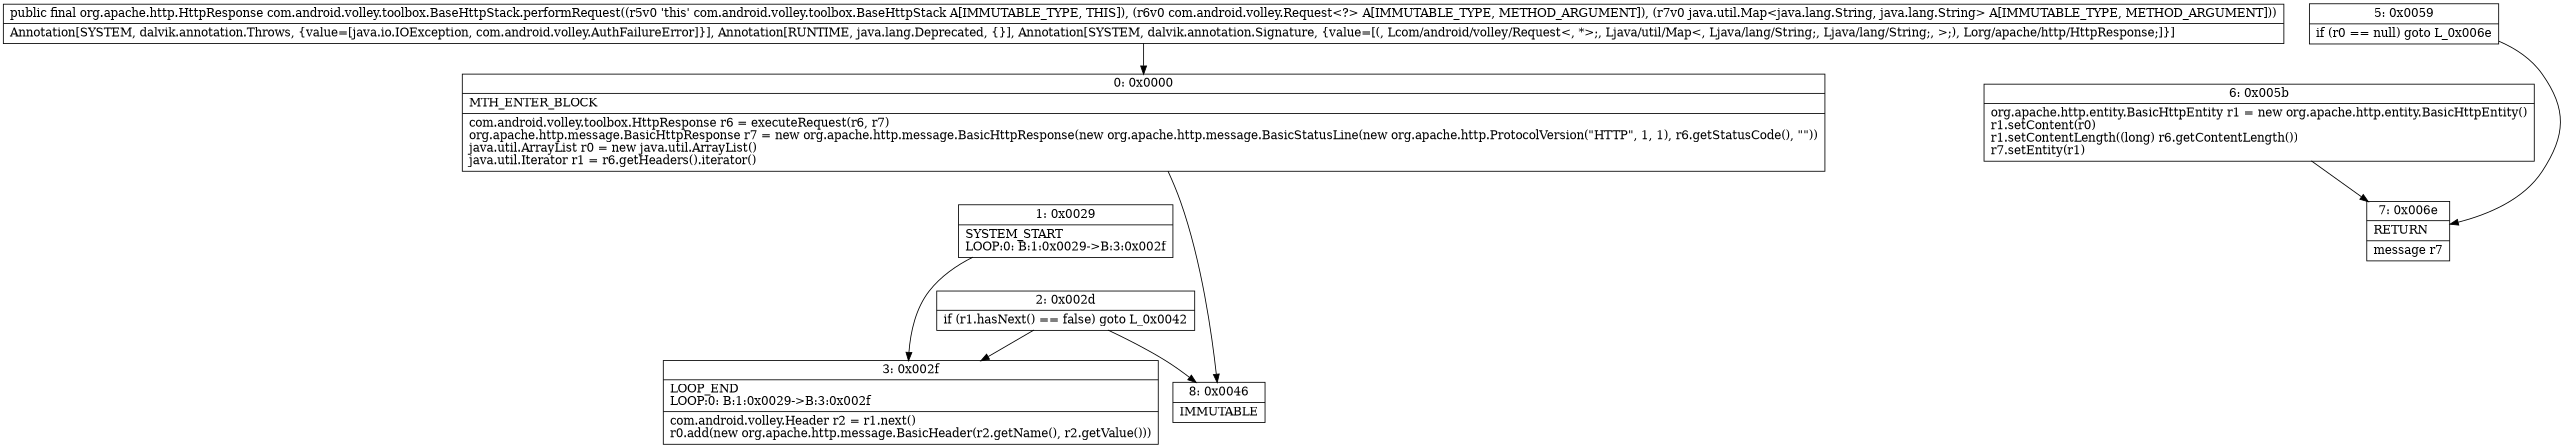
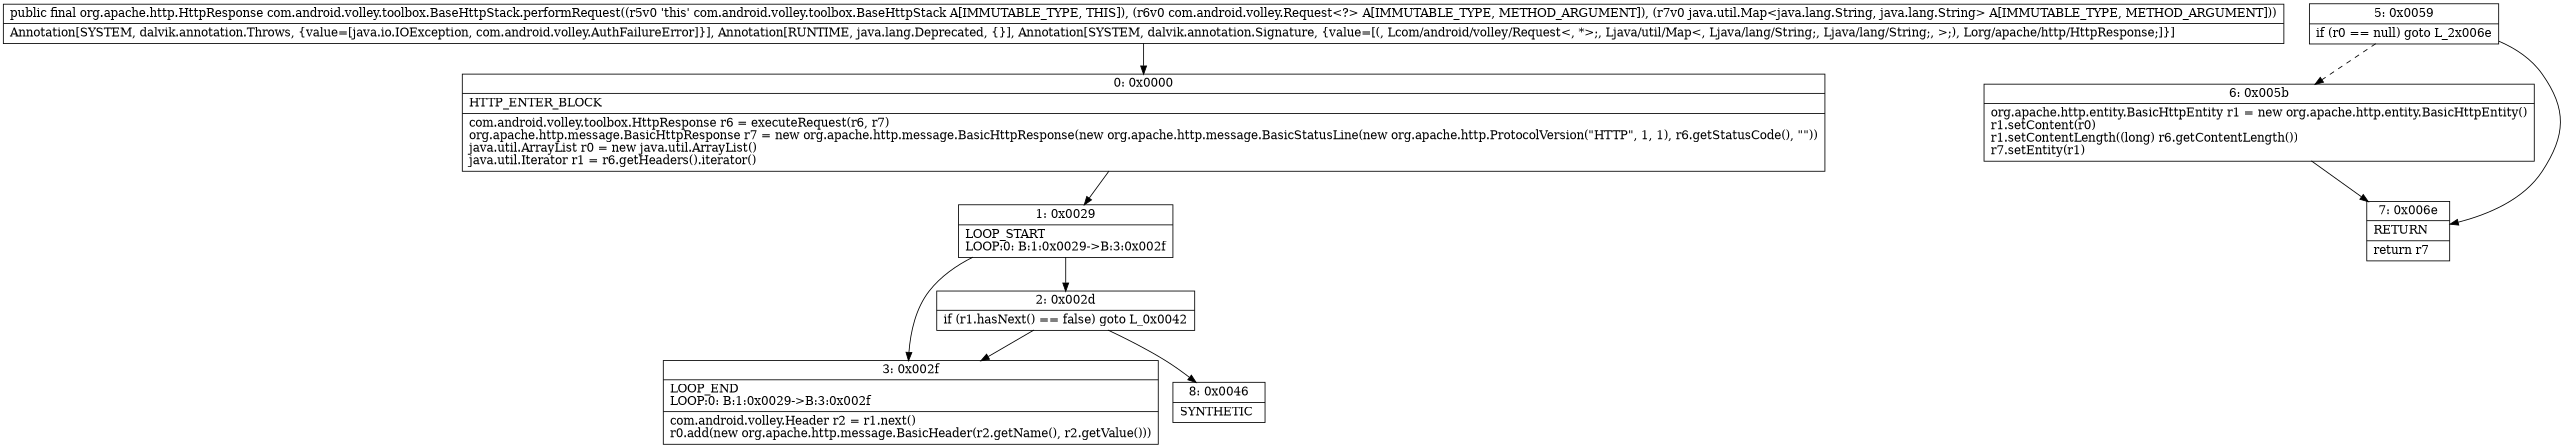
node "5: 0x0059": text "if (r0 == null) goto L_0x006e" -> "if (r0 == null) goto L_2x006e"
edge "5: 0x0059" -> "6: 0x005b": added
node "0: 0x0000": text "MTH_ENTER_BLOCK" -> "HTTP_ENTER_BLOCK"
node "1: 0x0029": text "SYSTEM_START" -> "LOOP_START"
node "7: 0x006e": text "message r7" -> "return r7"
edge "1: 0x0029" -> "2: 0x002d": added
edge "0: 0x0000" -> "8: 0x0046": now "0: 0x0000" -> "1: 0x0029"
node "8: 0x0046": text "IMMUTABLE" -> "SYNTHETIC"
